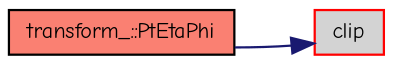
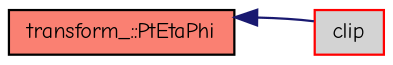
edge "transform_::PtEtaPhi" -> "clip": reversed
